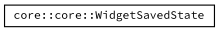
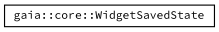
node "core::core::WidgetSavedState": label "core::core::WidgetSavedState" -> "gaia::core::WidgetSavedState"
